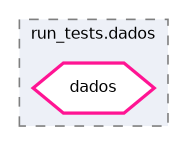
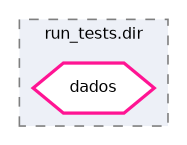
cluster "run_tests.dados": label "run_tests.dados" -> "run_tests.dir"
